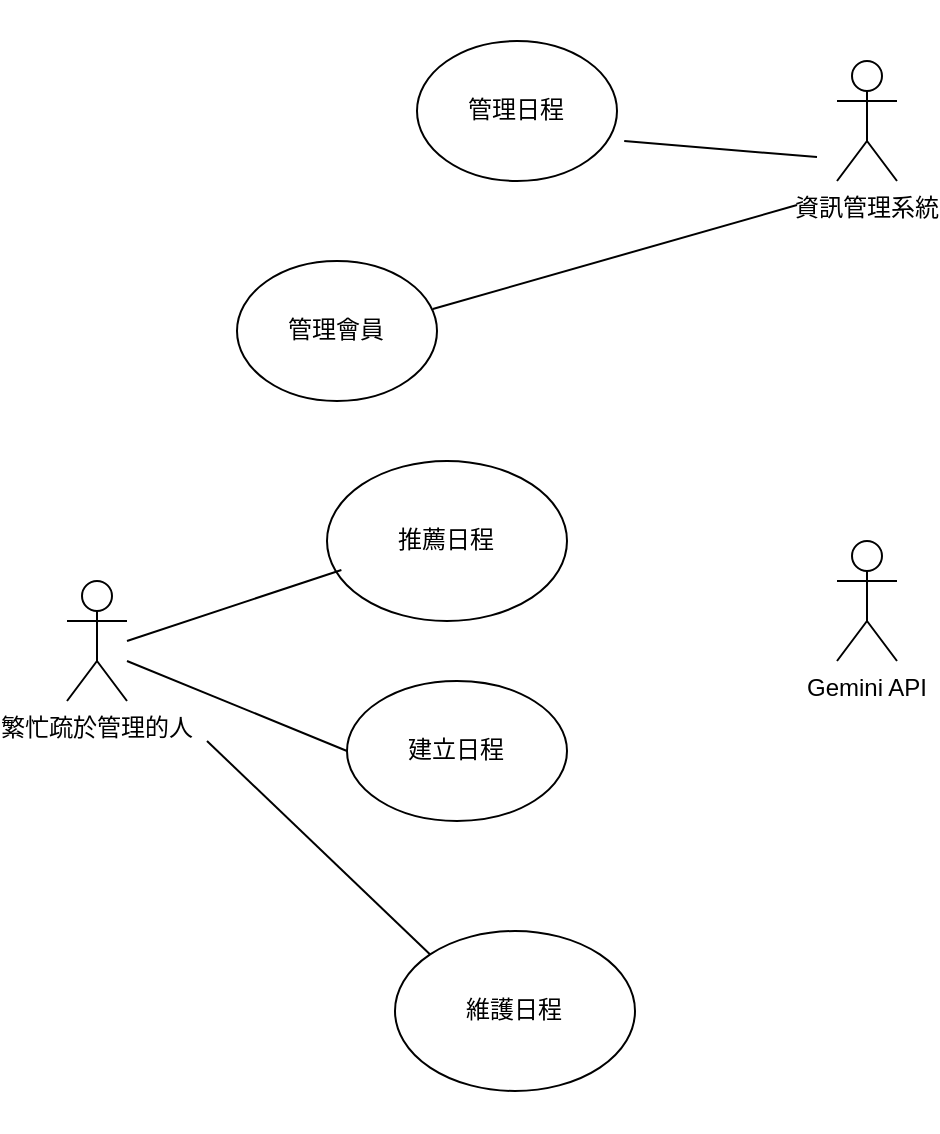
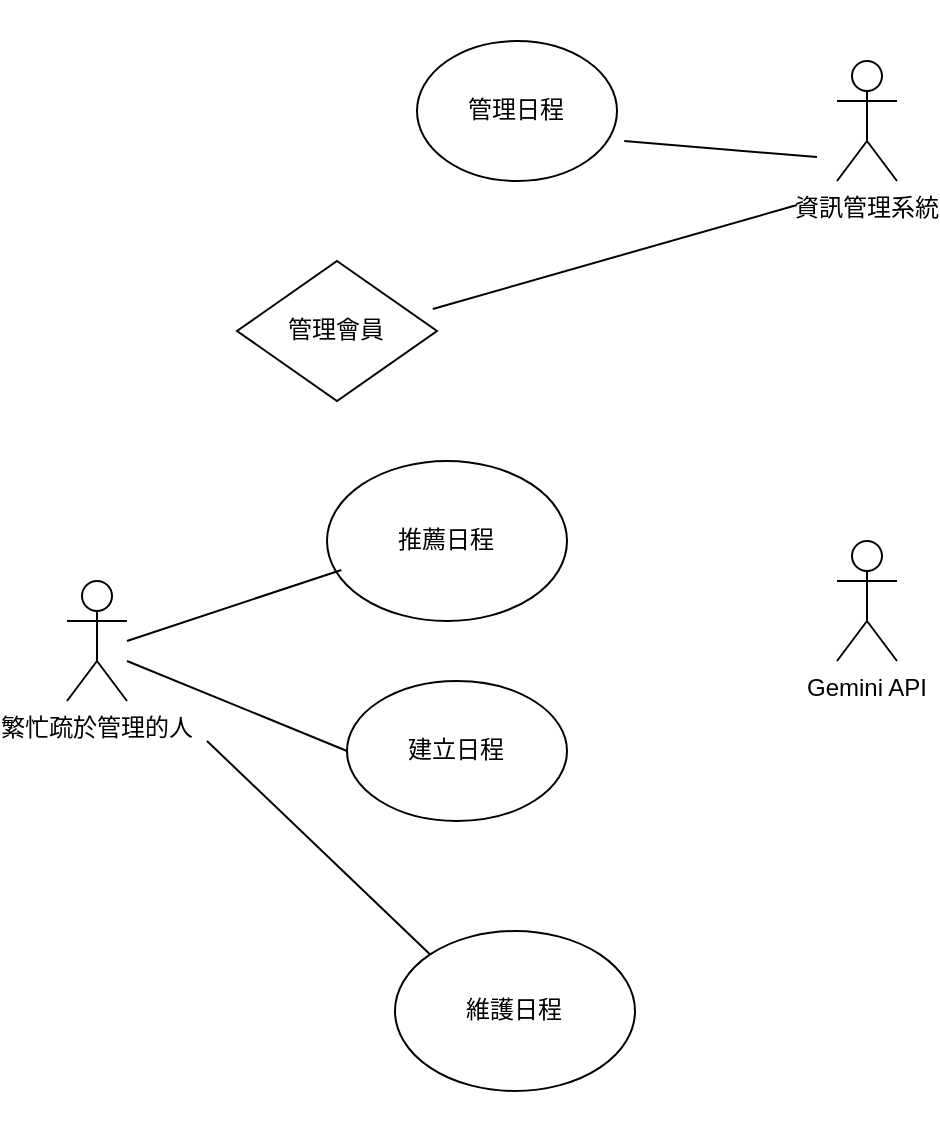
node "管理會員": shape ellipse -> diamond
